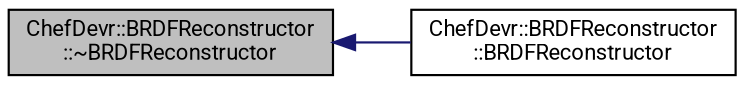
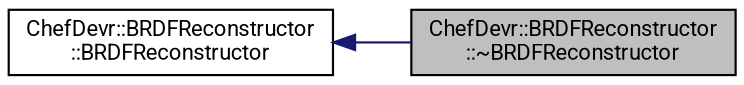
edge "ChefDevr::BRDFReconstructor ::BRDFReconstructor" -> "ChefDevr::BRDFReconstructor ::~BRDFReconstructor": reversed
